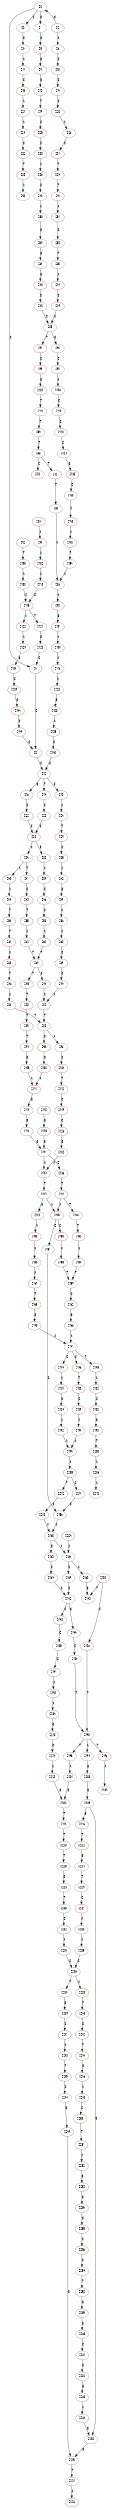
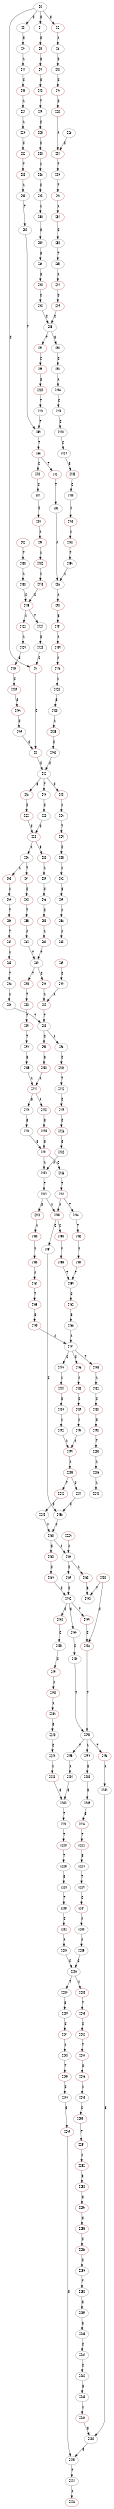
edge "S2" -> "S0": reversed
edge "S20" -> "S26": now "S20" -> "S31"
node "S52": added
node "S81": added
edge "S63" -> "S69": removed, label "C"
edge "S111" -> "S118": added, label "A"
node "S719": label "S719" -> "S119"
edge "S176" -> "S183": label "T" -> "A"
node "S179": added
node "S190": label "S190" -> "S290"
edge "S209" -> "S208": now "S202" -> "S208"
